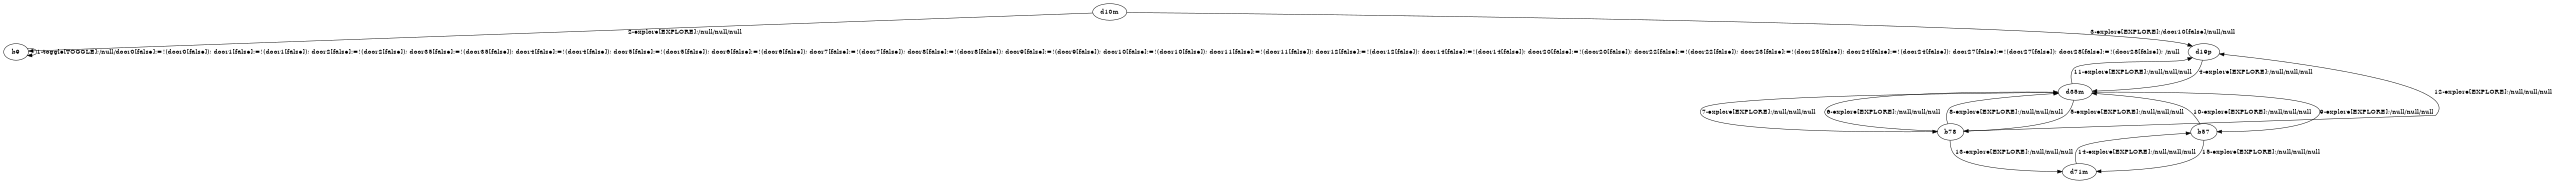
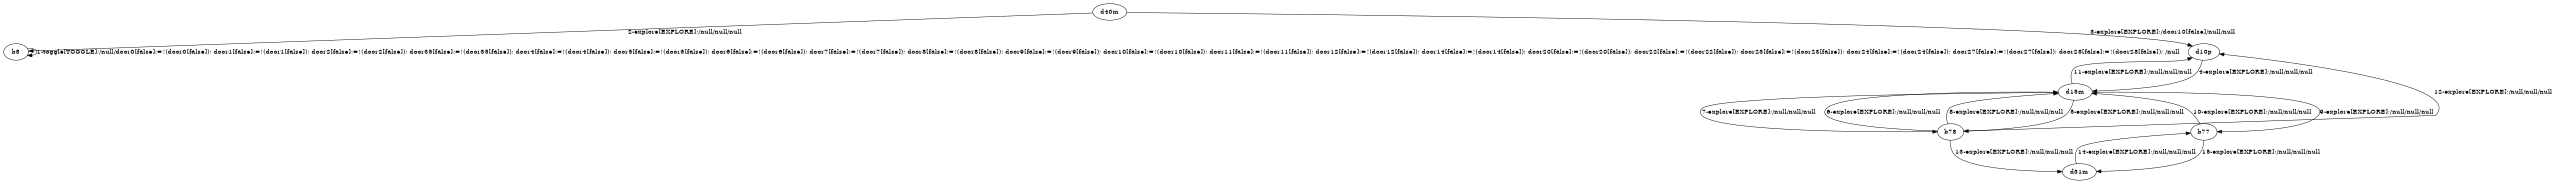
node "d10m": label "d10m" -> "d40m"
node "b9": label "b9" -> "b8"
node "d19p": label "d19p" -> "d10p"
node "d35m": label "d35m" -> "d15m"
node "b57": label "b57" -> "b77"
node "d71m": label "d71m" -> "d31m"
